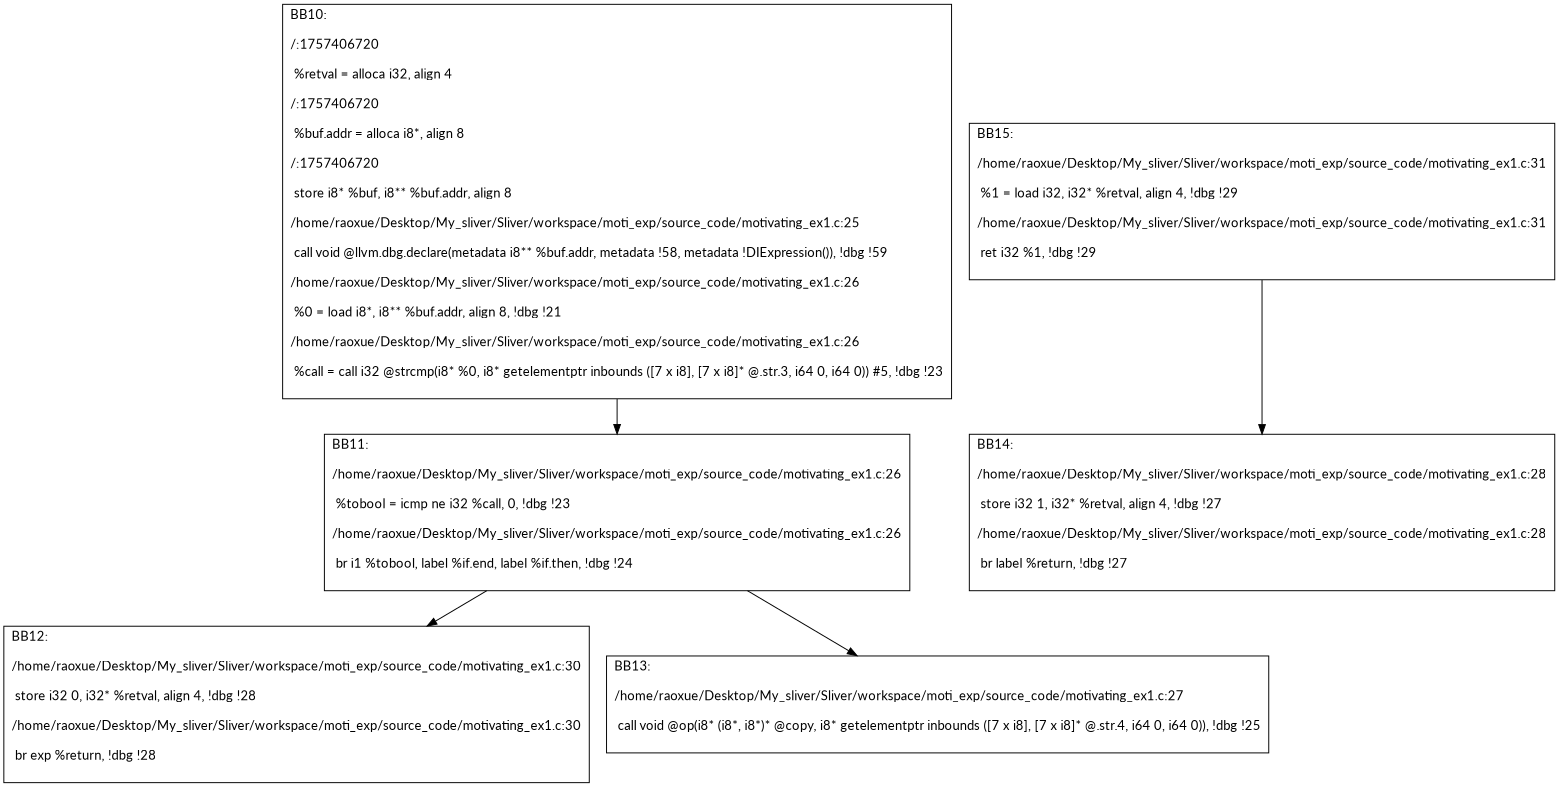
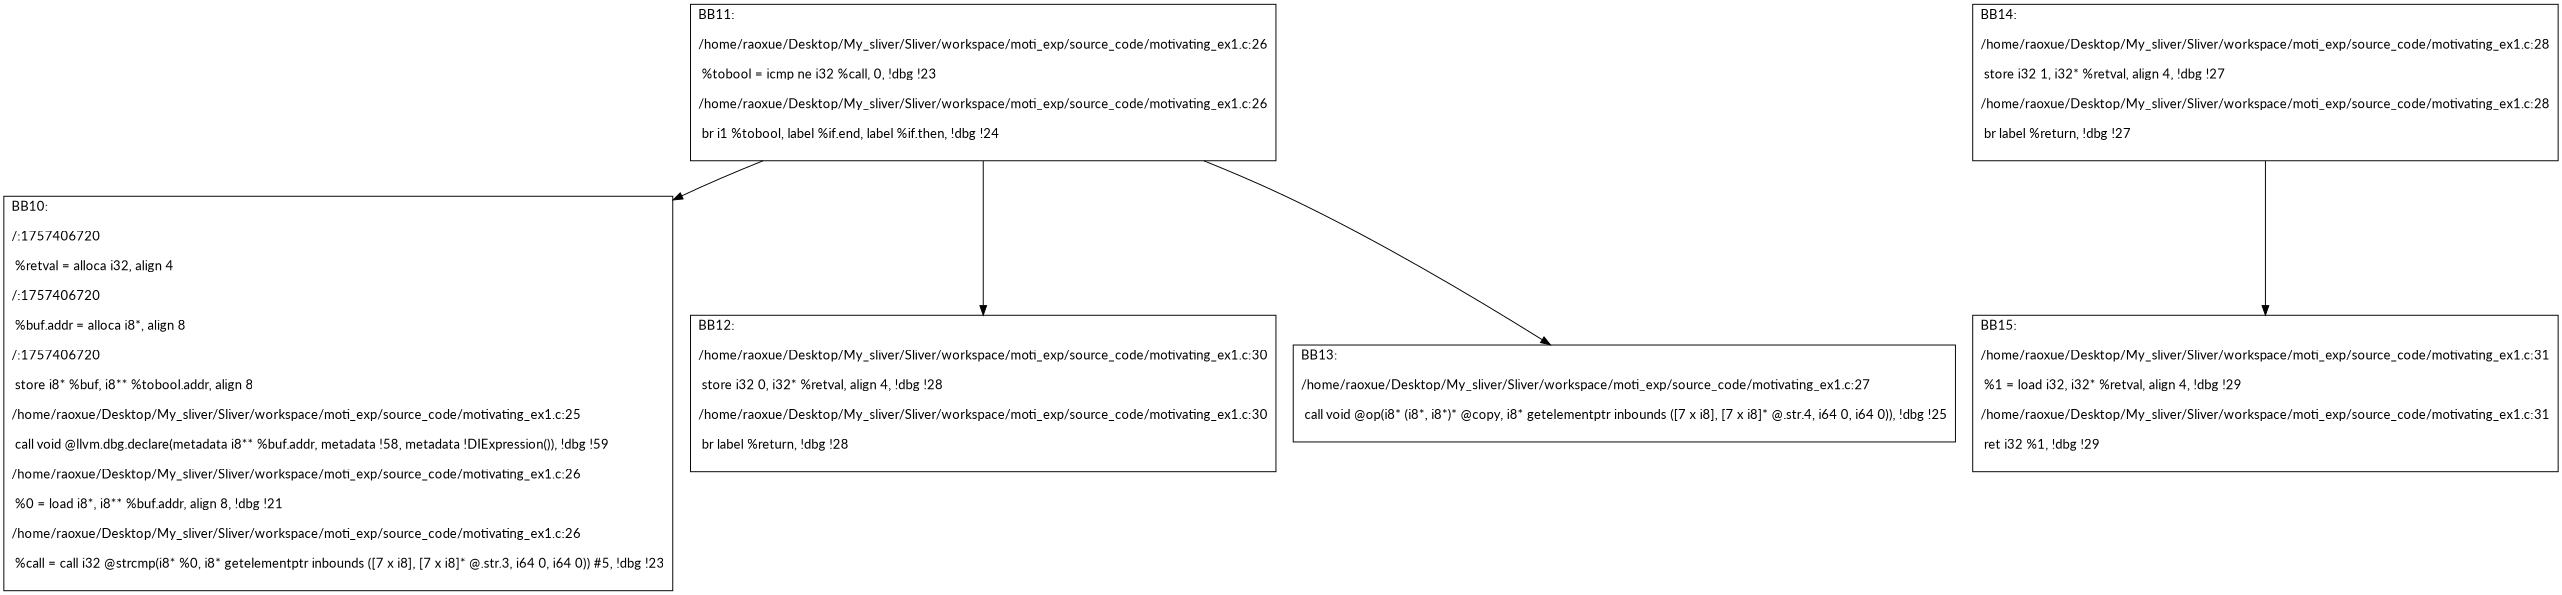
node "BB10:": text "store i8* %buf, i8** %buf.addr, align 8" -> "store i8* %buf, i8** %tobool.addr, align 8"
edge "BB15:" -> "BB14:": reversed
edge "BB10:" -> "BB11:": reversed
node "BB12:": text "br exp %return, !dbg !28" -> "br label %return, !dbg !28"
